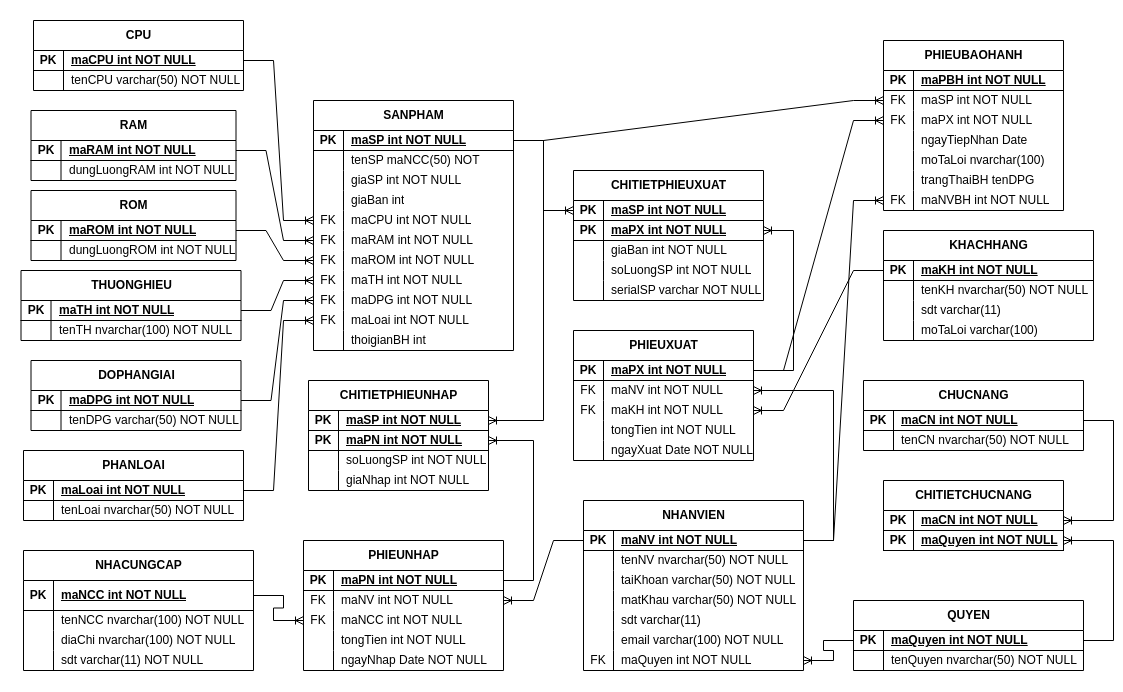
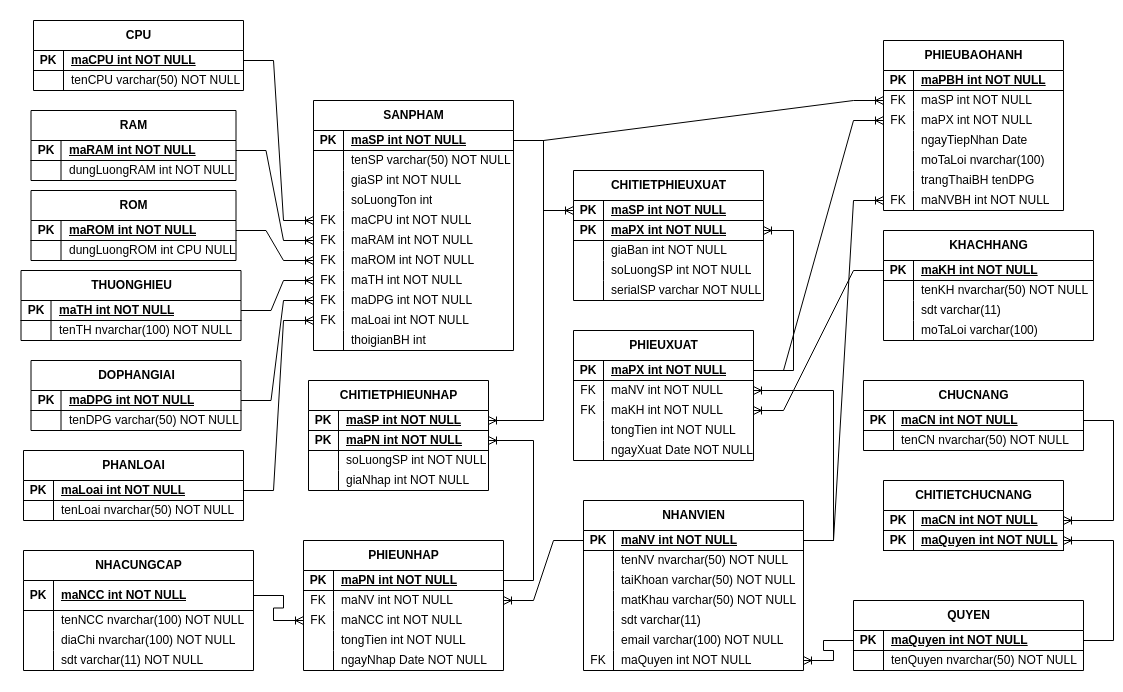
node "tenSP maNCC(50) NOT NULL": label "tenSP maNCC(50) NOT NULL" -> "tenSP varchar(50) NOT NULL"
node "giaBan int": label "giaBan int" -> "soLuongTon int"
node "dungLuongROM int NOT NULL": label "dungLuongROM int NOT NULL" -> "dungLuongROM int CPU NULL"
